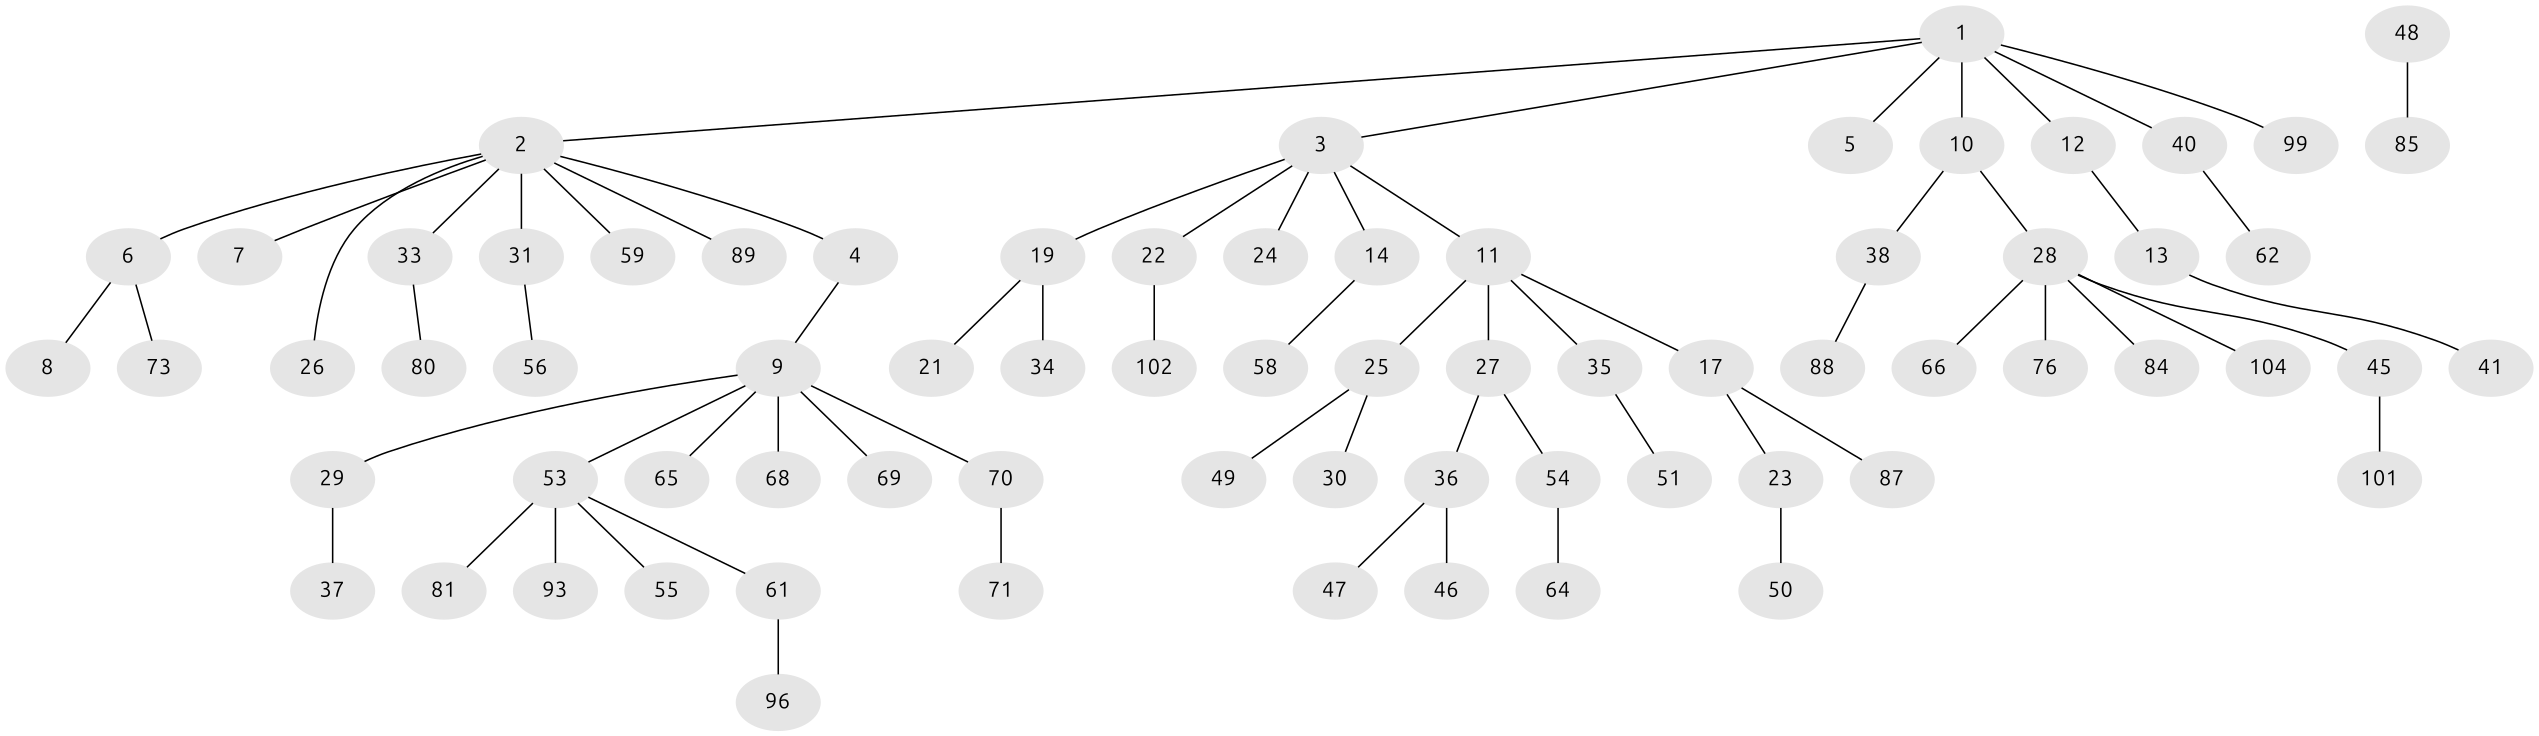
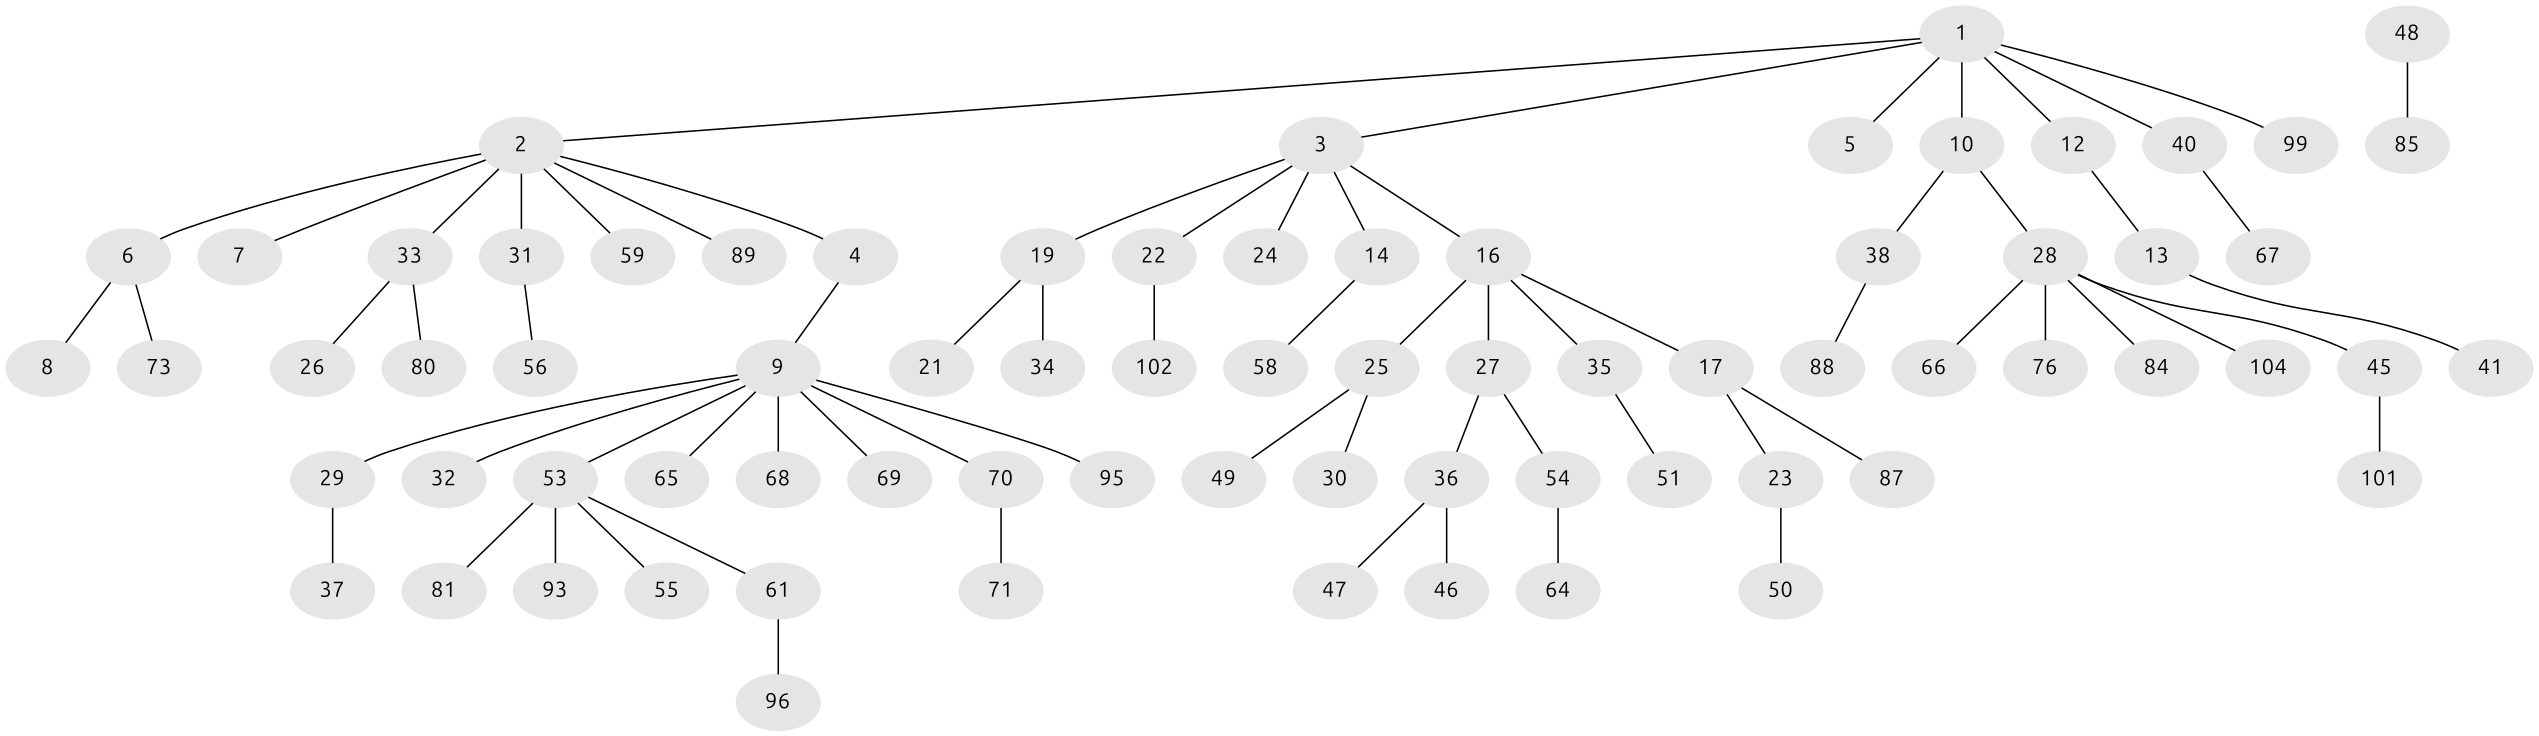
edge "2" -- "26": now "33" -- "26"
node "11": label "11" -> "16"
node "62": label "62" -> "67"
node "32": added
node "95": added
